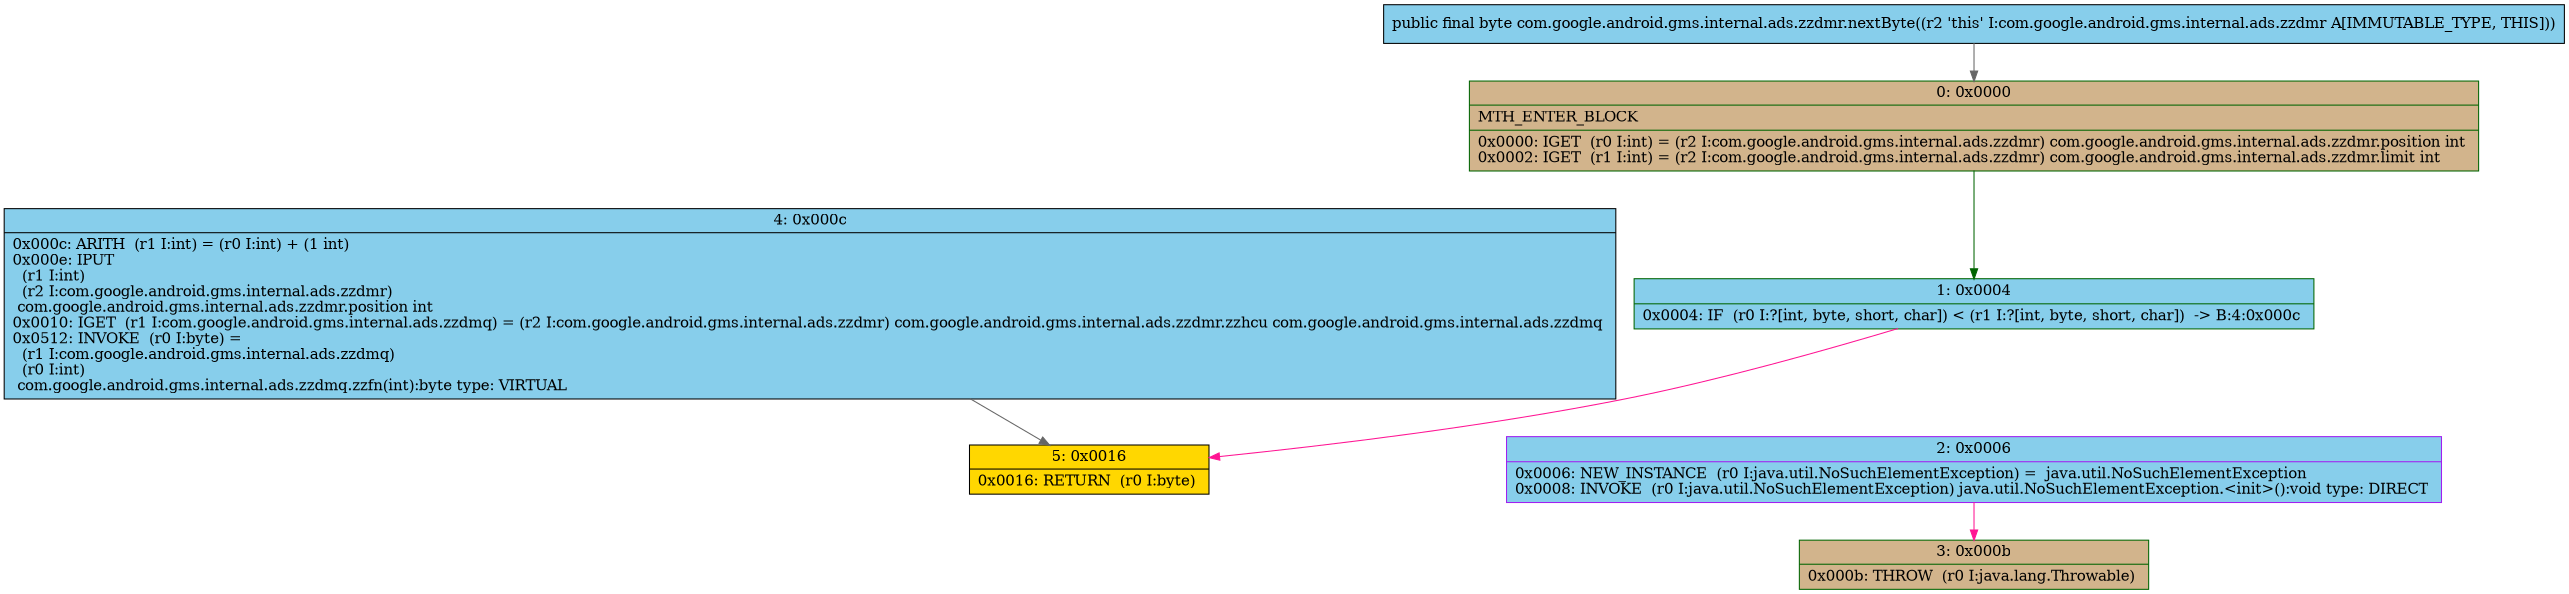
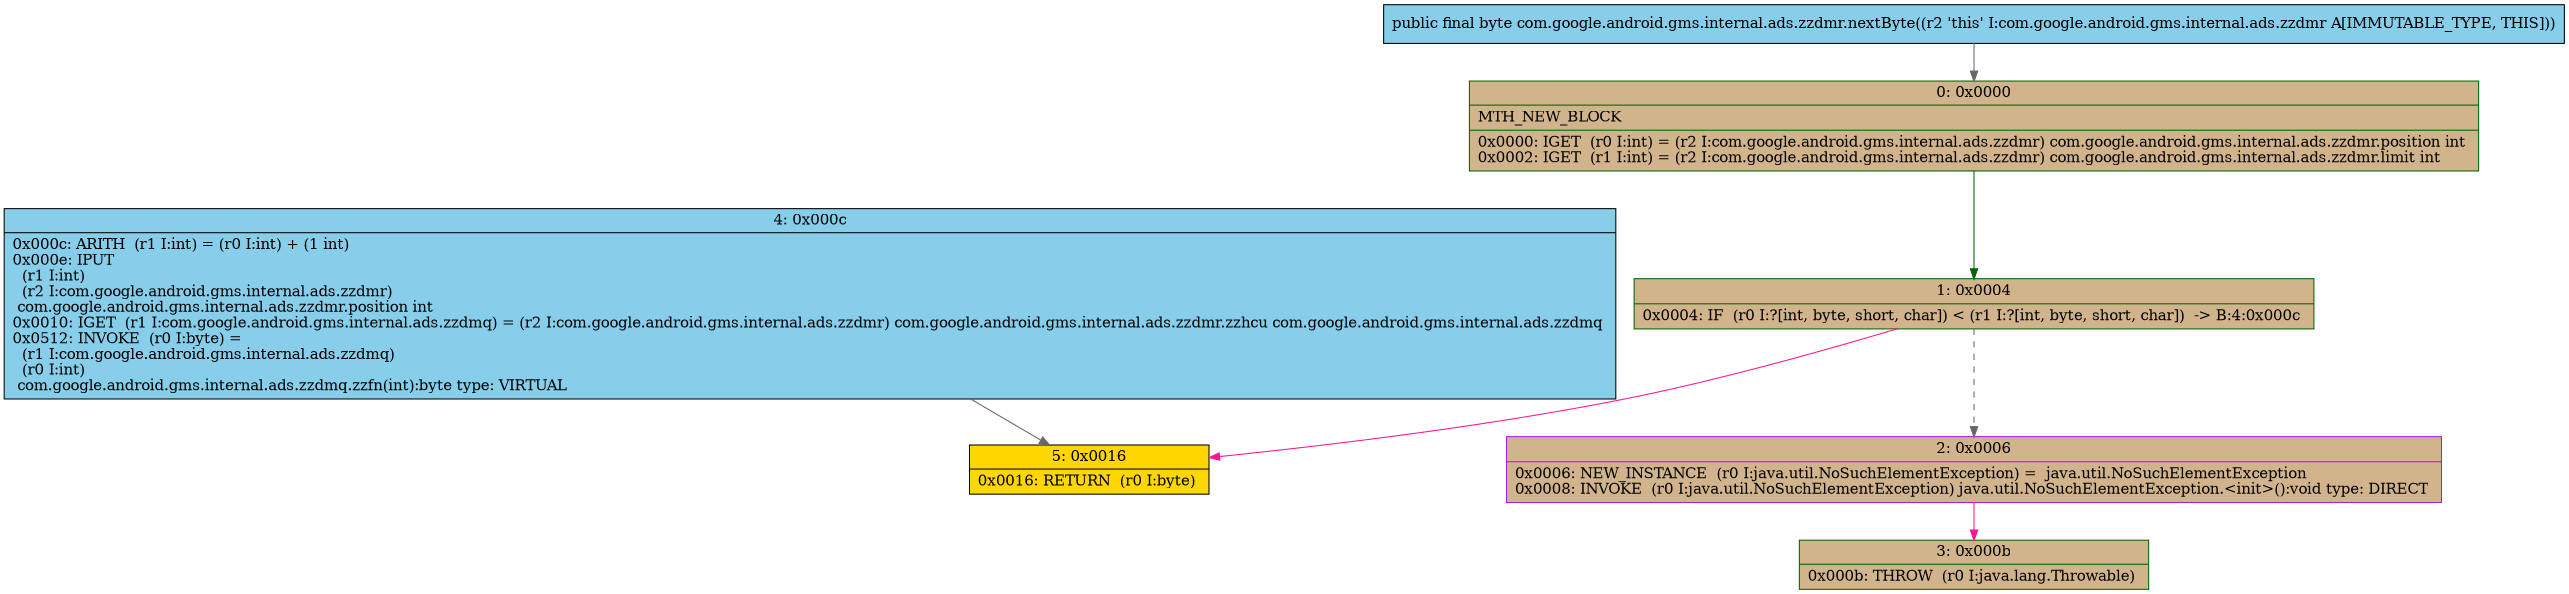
node "0: 0x0000": text "MTH_ENTER_BLOCK" -> "MTH_NEW_BLOCK"
node "1: 0x0004": fillcolor skyblue -> tan
edge "1: 0x0004" -> "2: 0x0006": added
node "2: 0x0006": fillcolor skyblue -> tan
